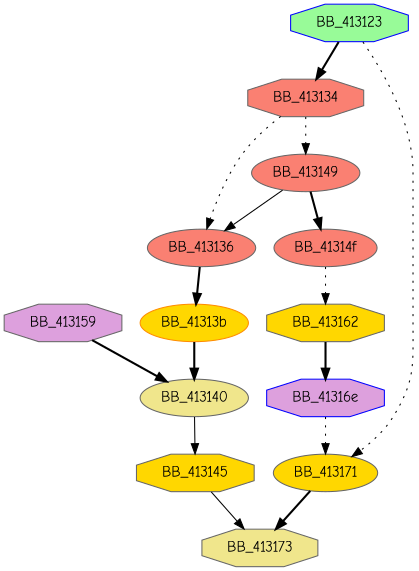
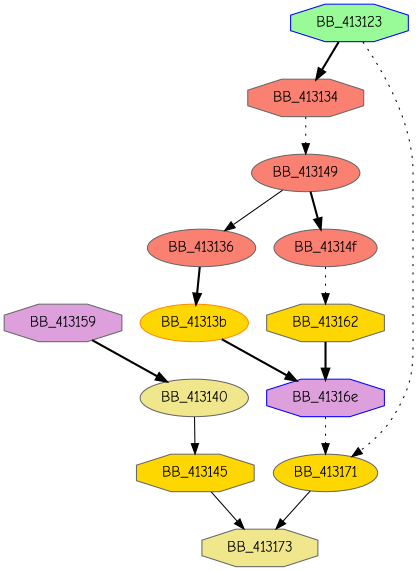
edge "BB_413134" -> "BB_413136": removed
edge "BB_41313b" -> "BB_413140": now "BB_41313b" -> "BB_41316e"
edge "BB_413171" -> "BB_413173": style bold -> solid
